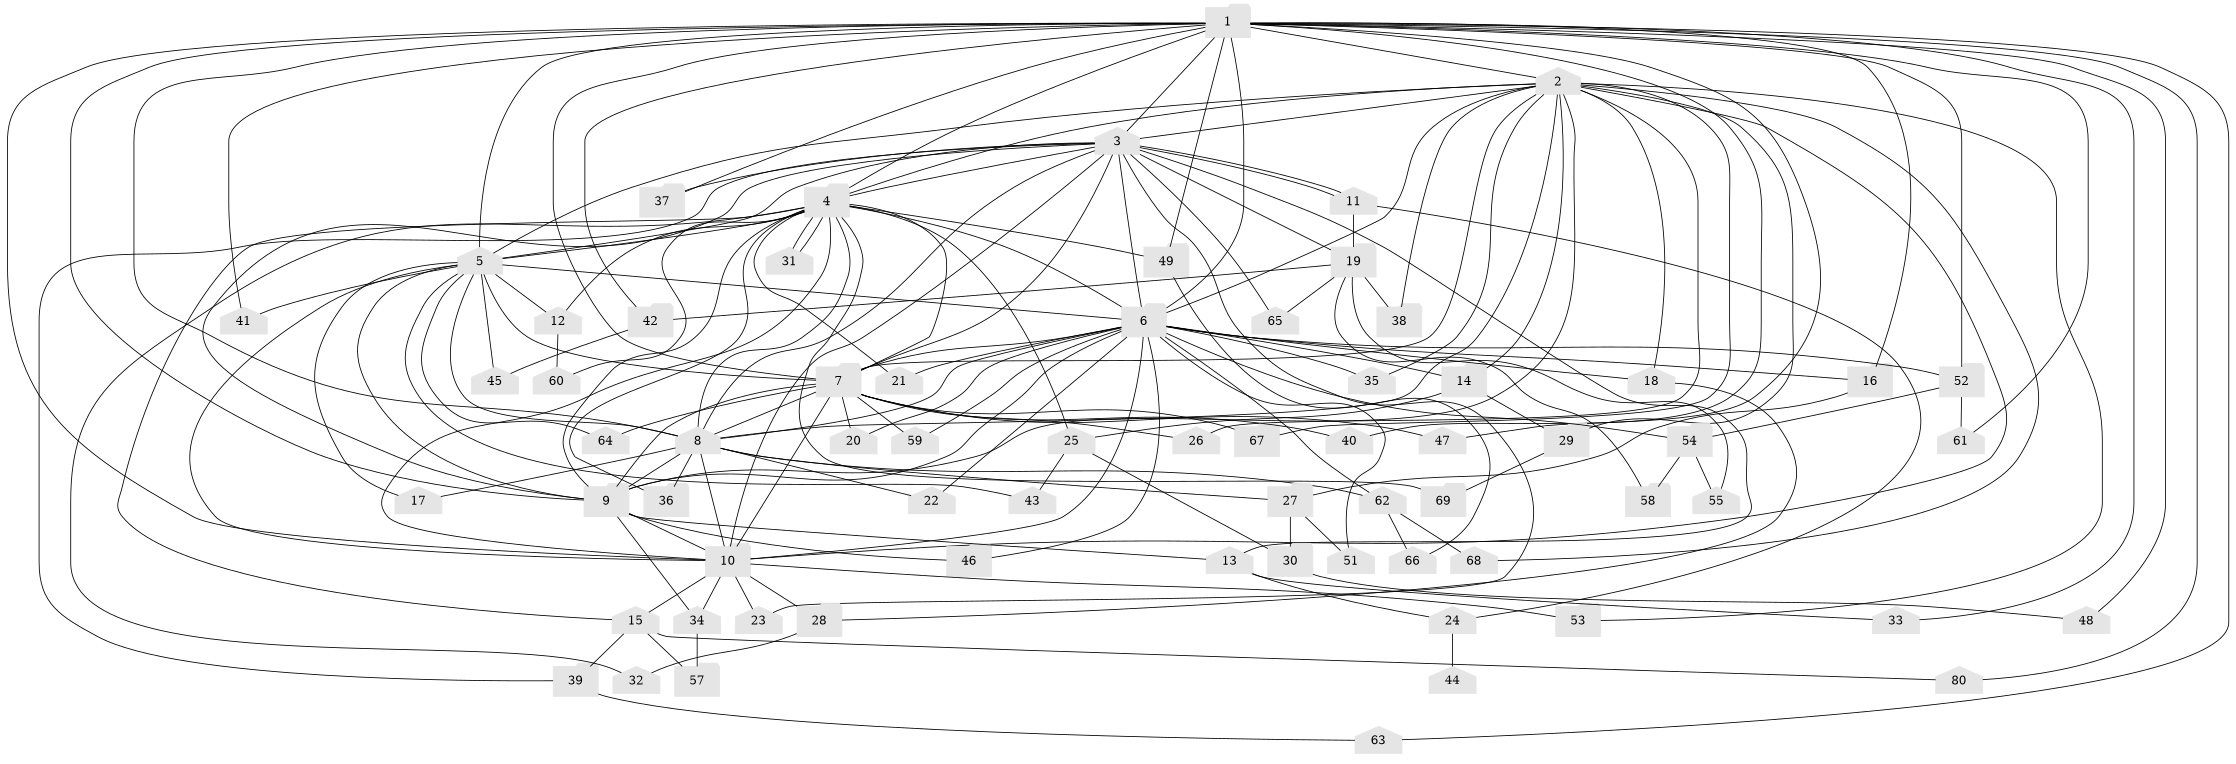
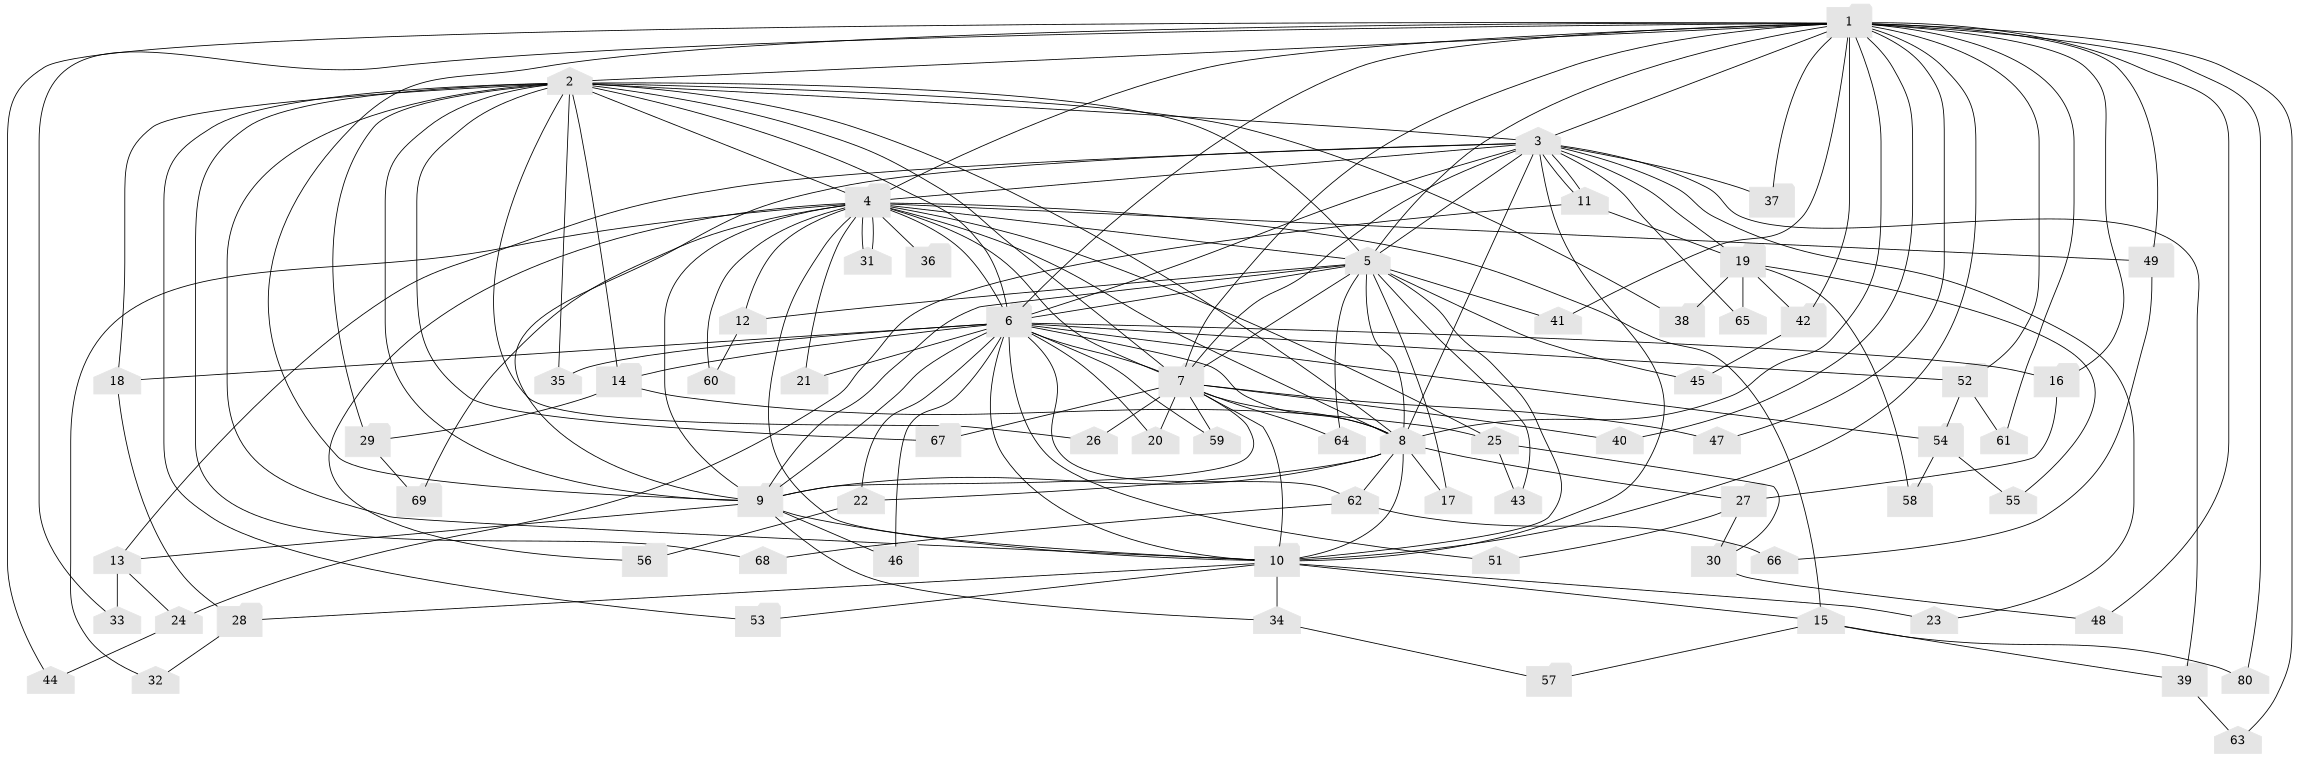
edge "1" -- "44": added
edge "8" -- "36": removed
node "56": added
